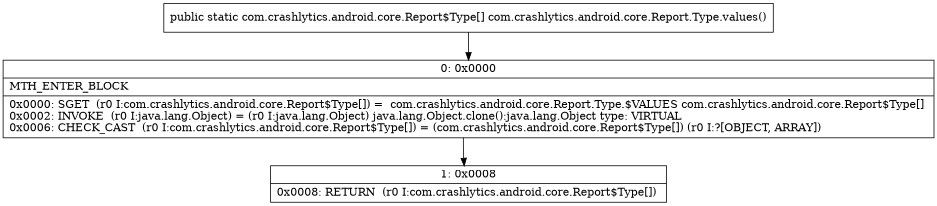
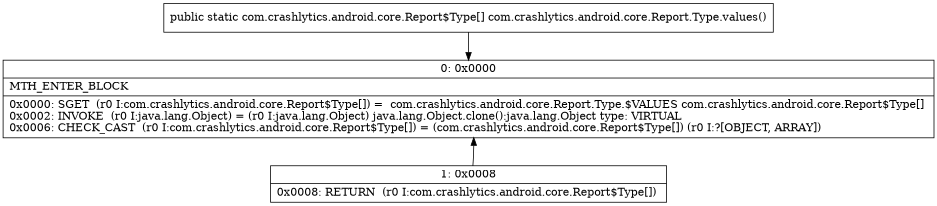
edge "0: 0x0000" -> "1: 0x0008": reversed
